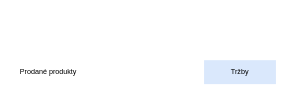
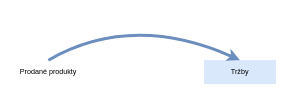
edge "Prodané produkty" -> "Tržby": added
